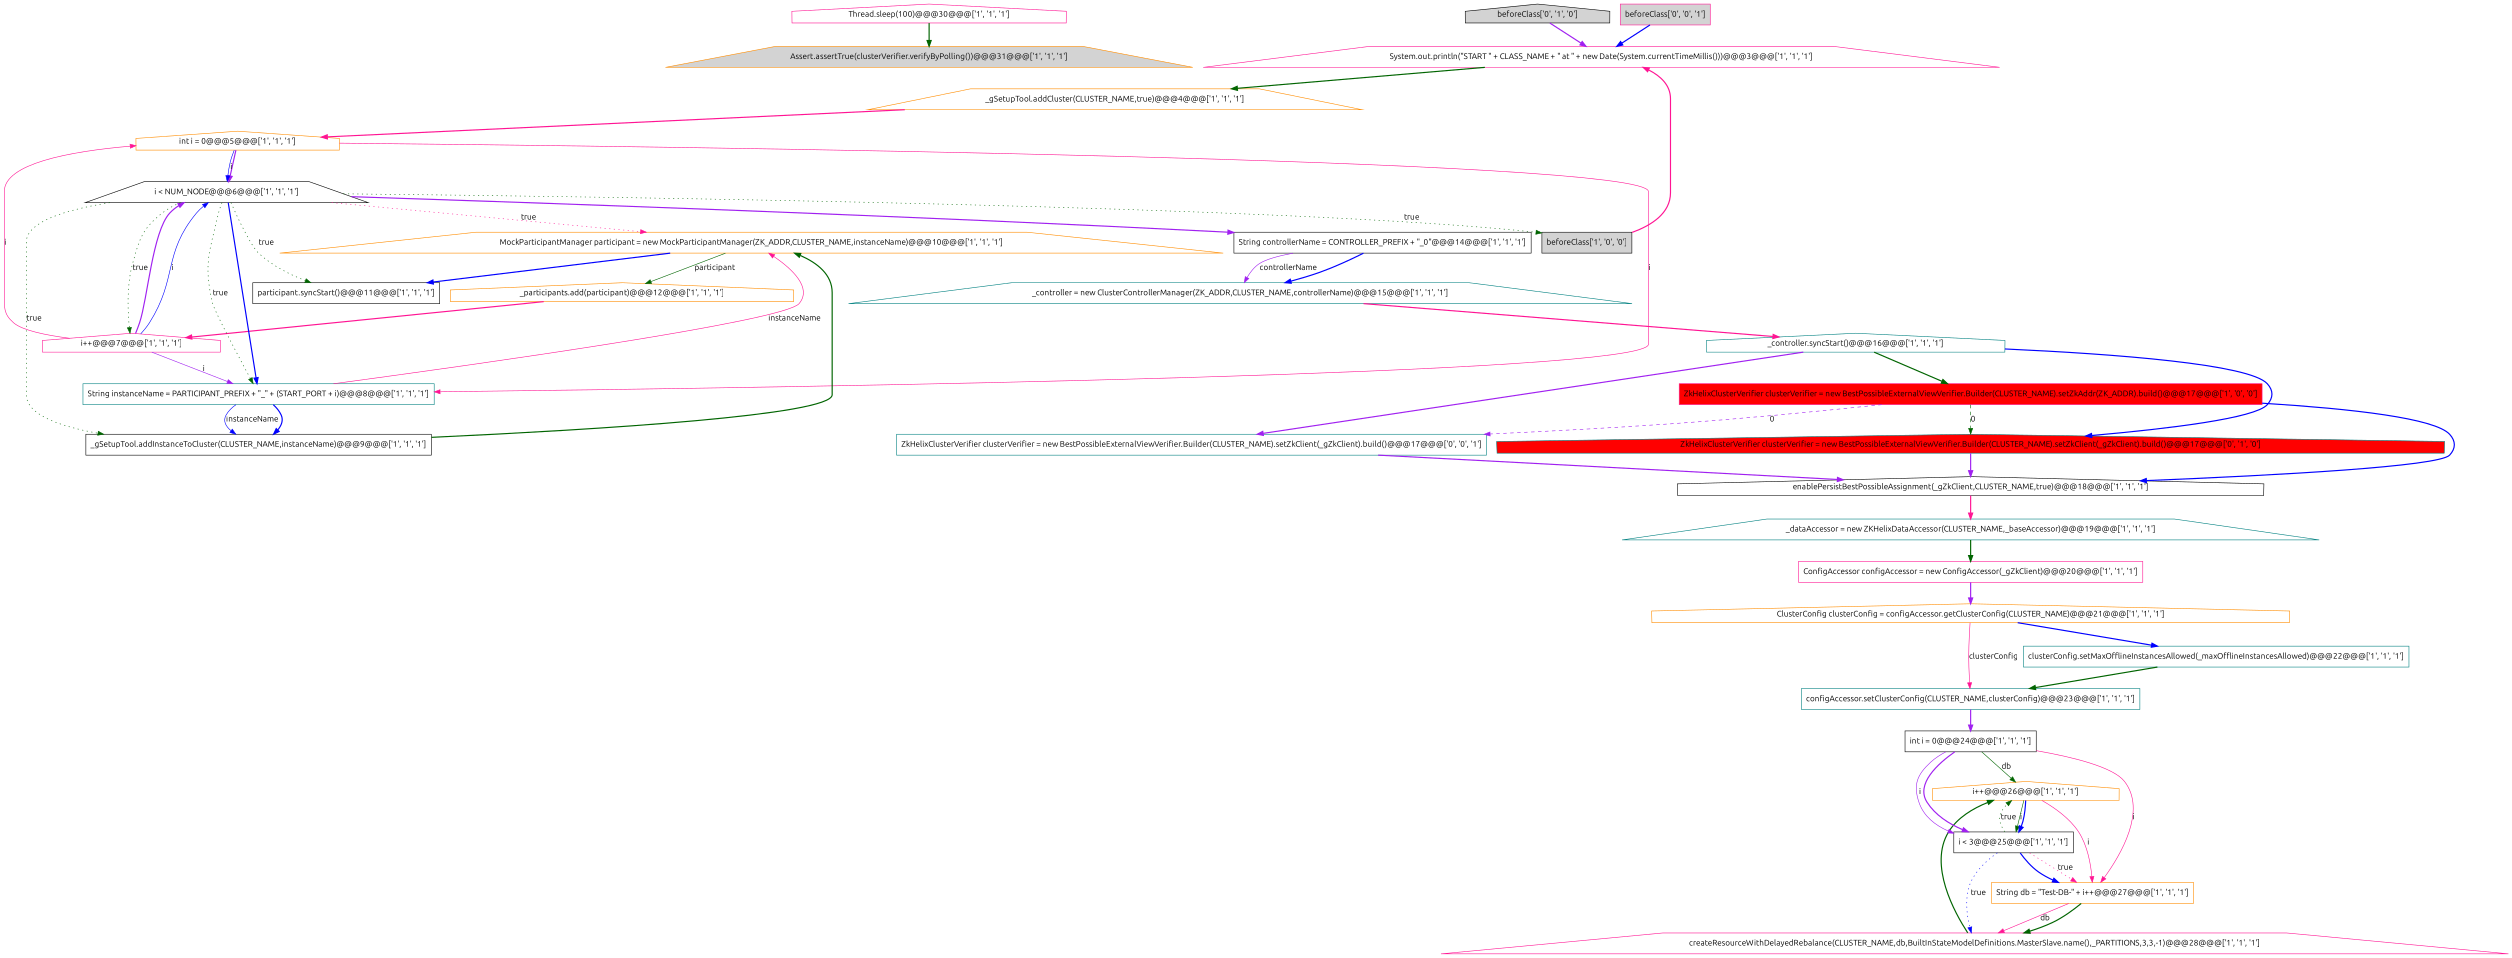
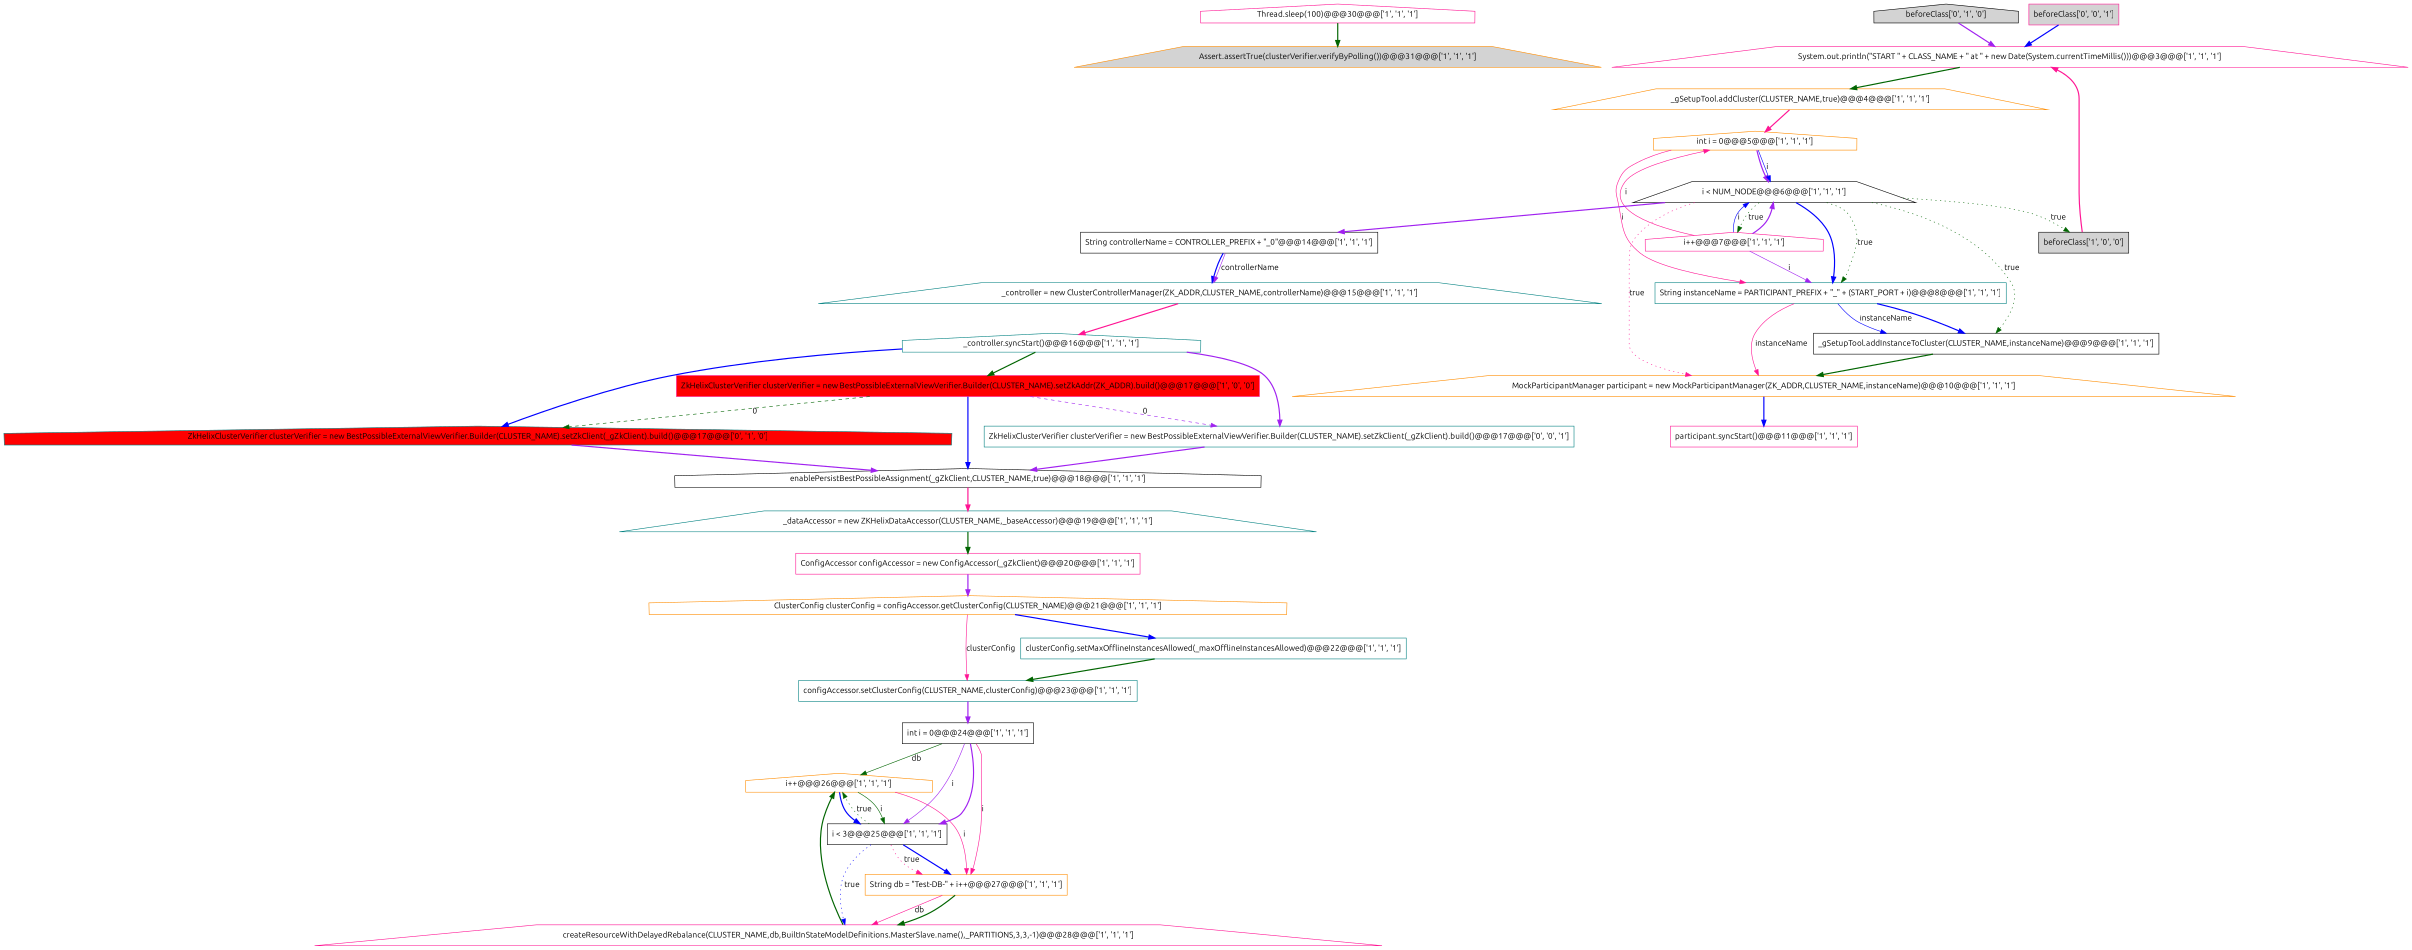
edge "i < NUM_NODE@@@6@@@['1', '1', '1']" -> "participant.syncStart()@@@11@@@['1', '1', '1']": removed, label "true"
node "participant.syncStart()@@@11@@@['1', '1', '1']": color black -> deeppink
node "_participants.add(participant)@@@12@@@['1', '1', '1']": removed
